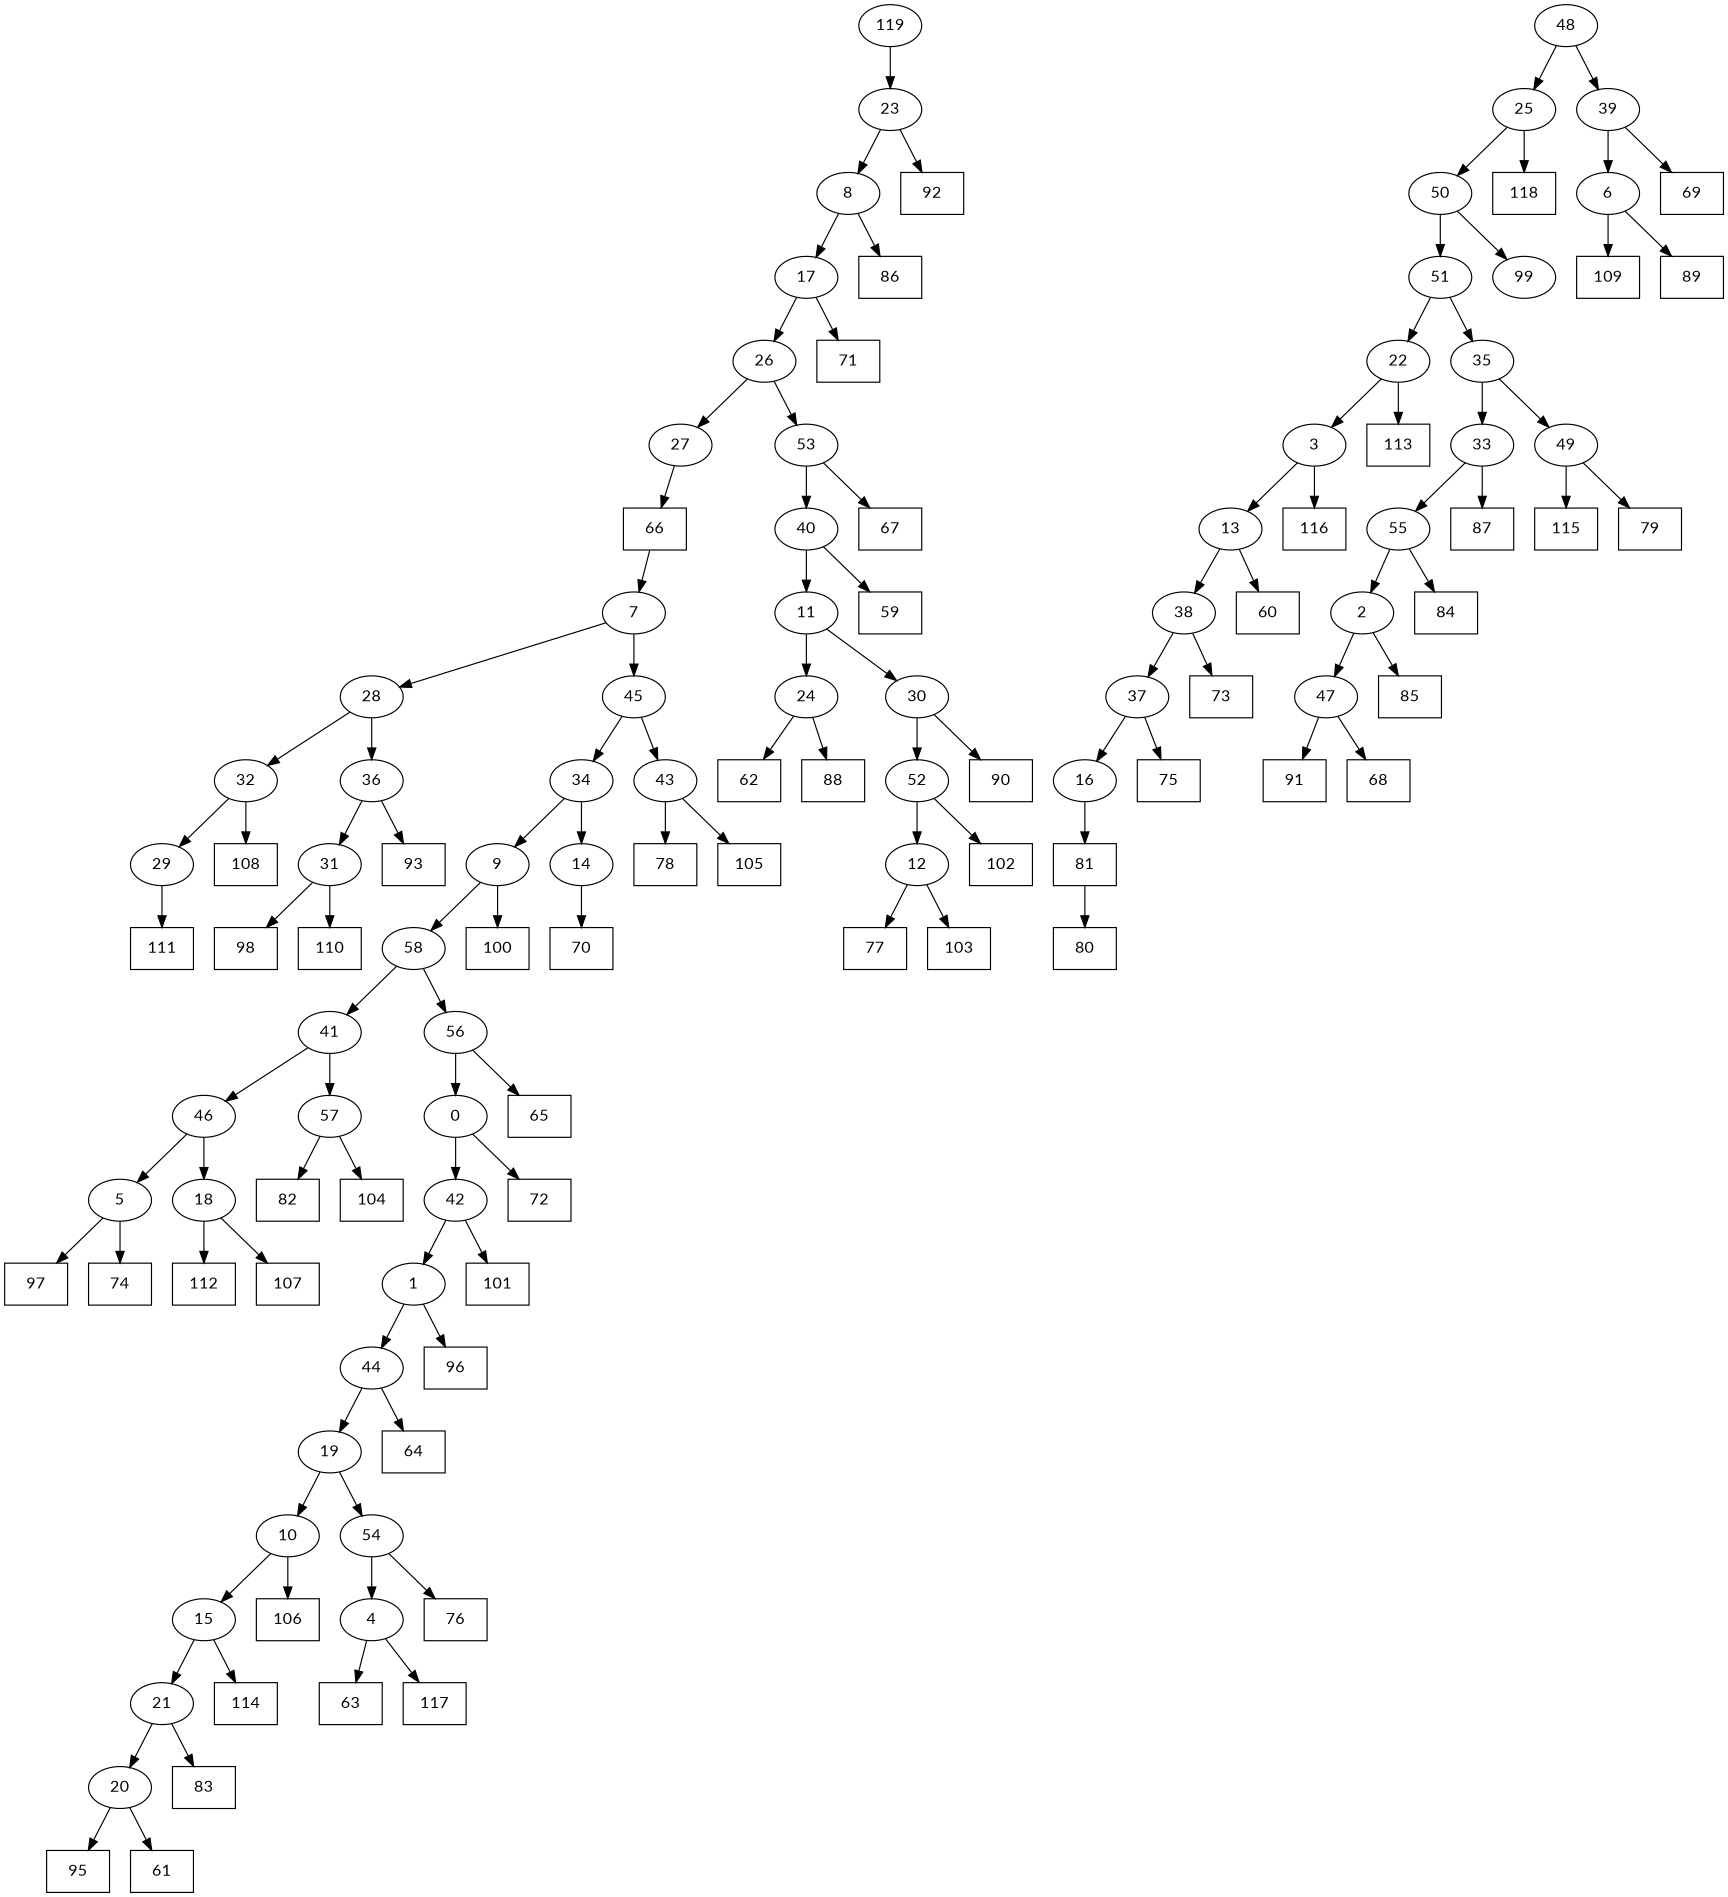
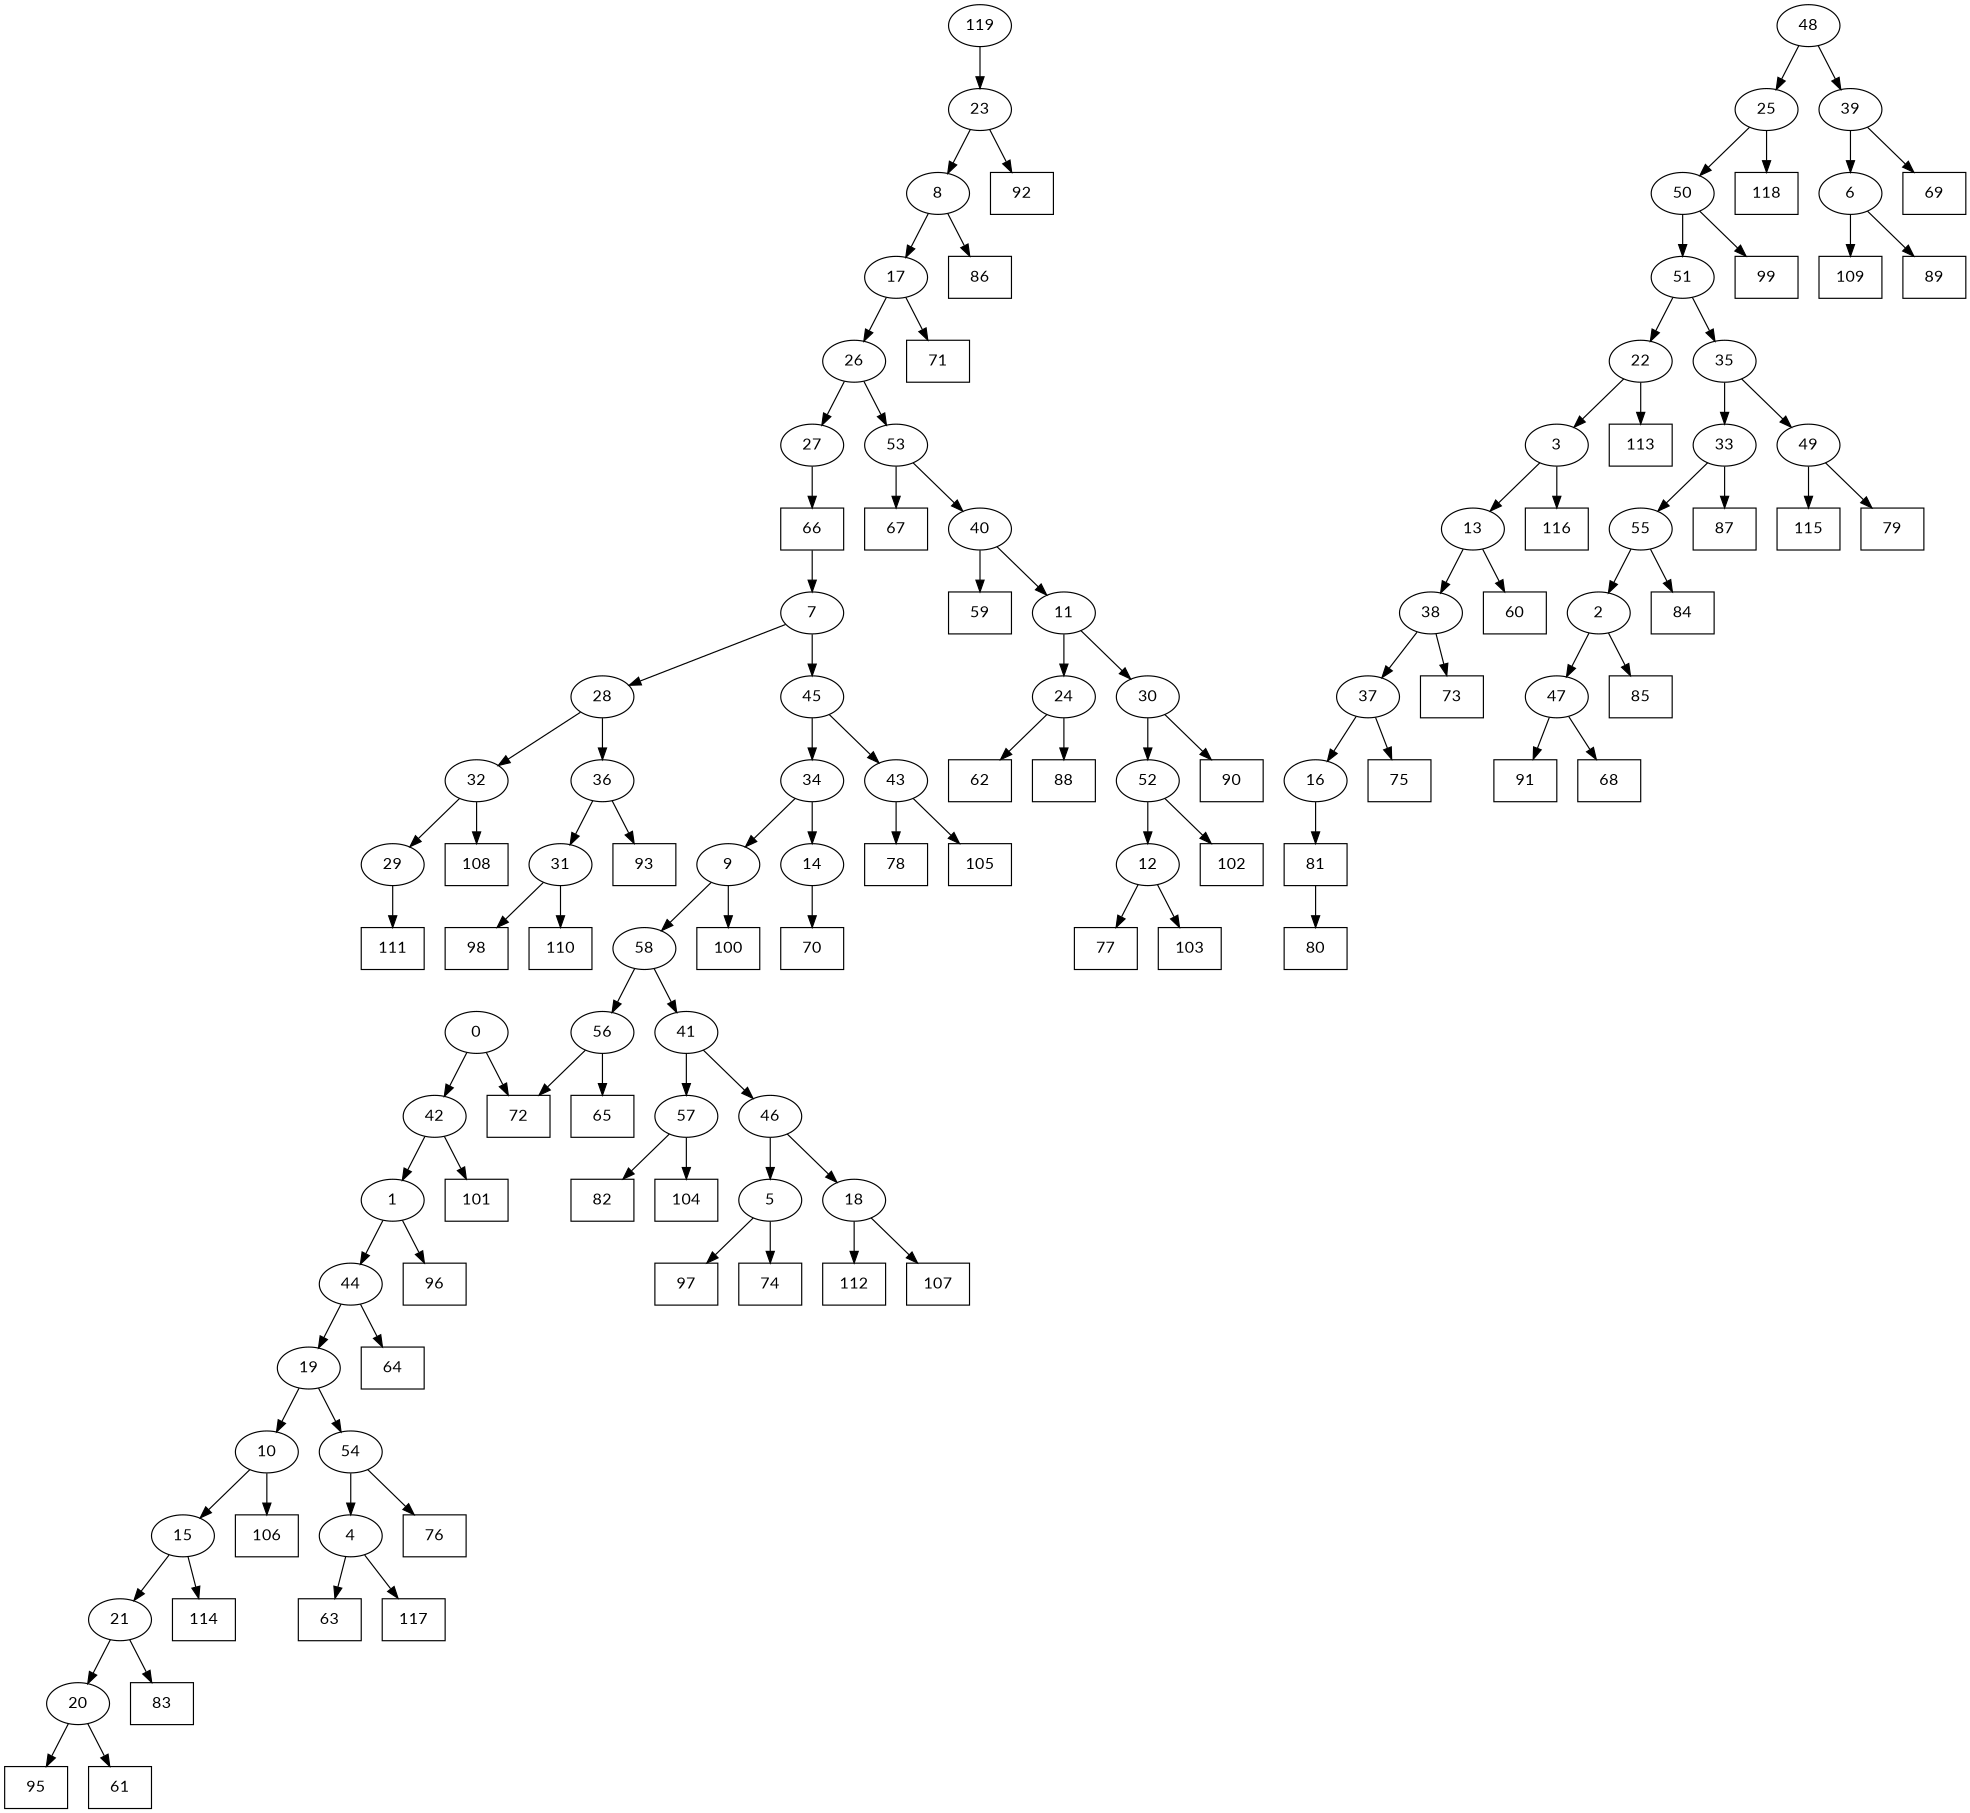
node "99": shape ellipse -> box
edge "56" -> "0": now "56" -> "72"
